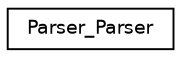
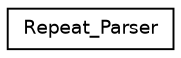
node "Parser_Parser": label "Parser_Parser" -> "Repeat_Parser"
